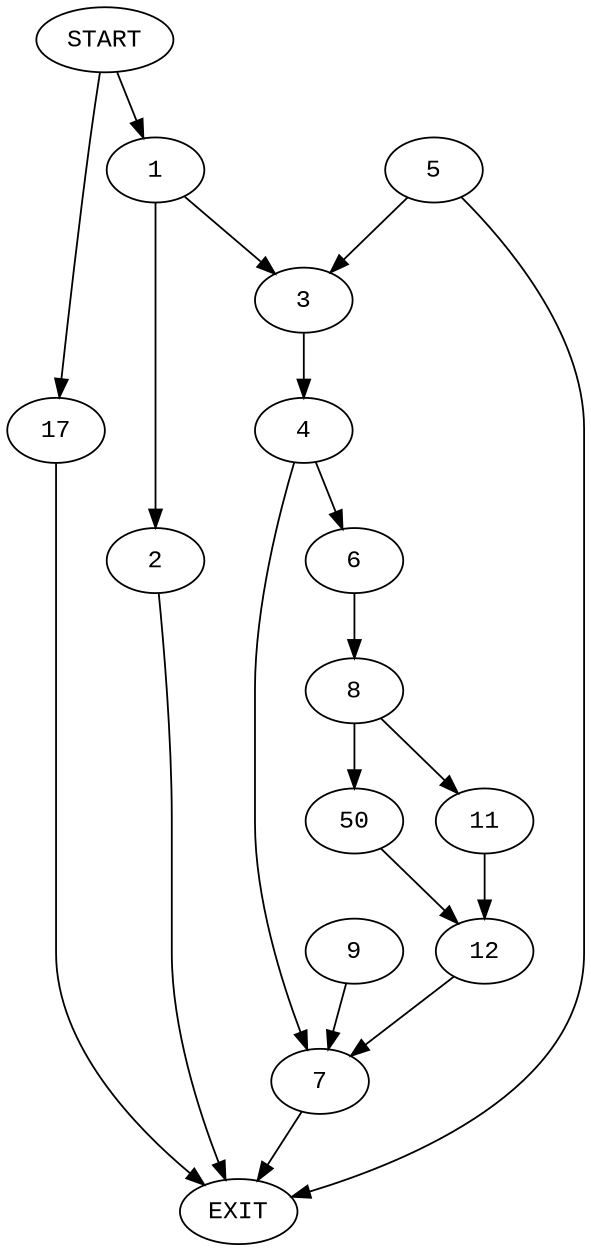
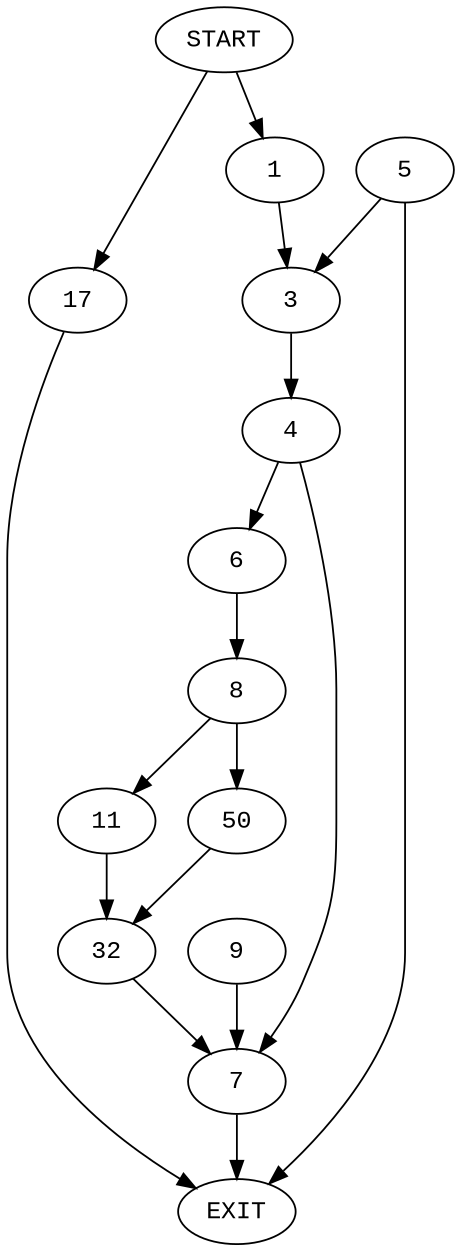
node "2": removed
node "12": label "12" -> "32"
